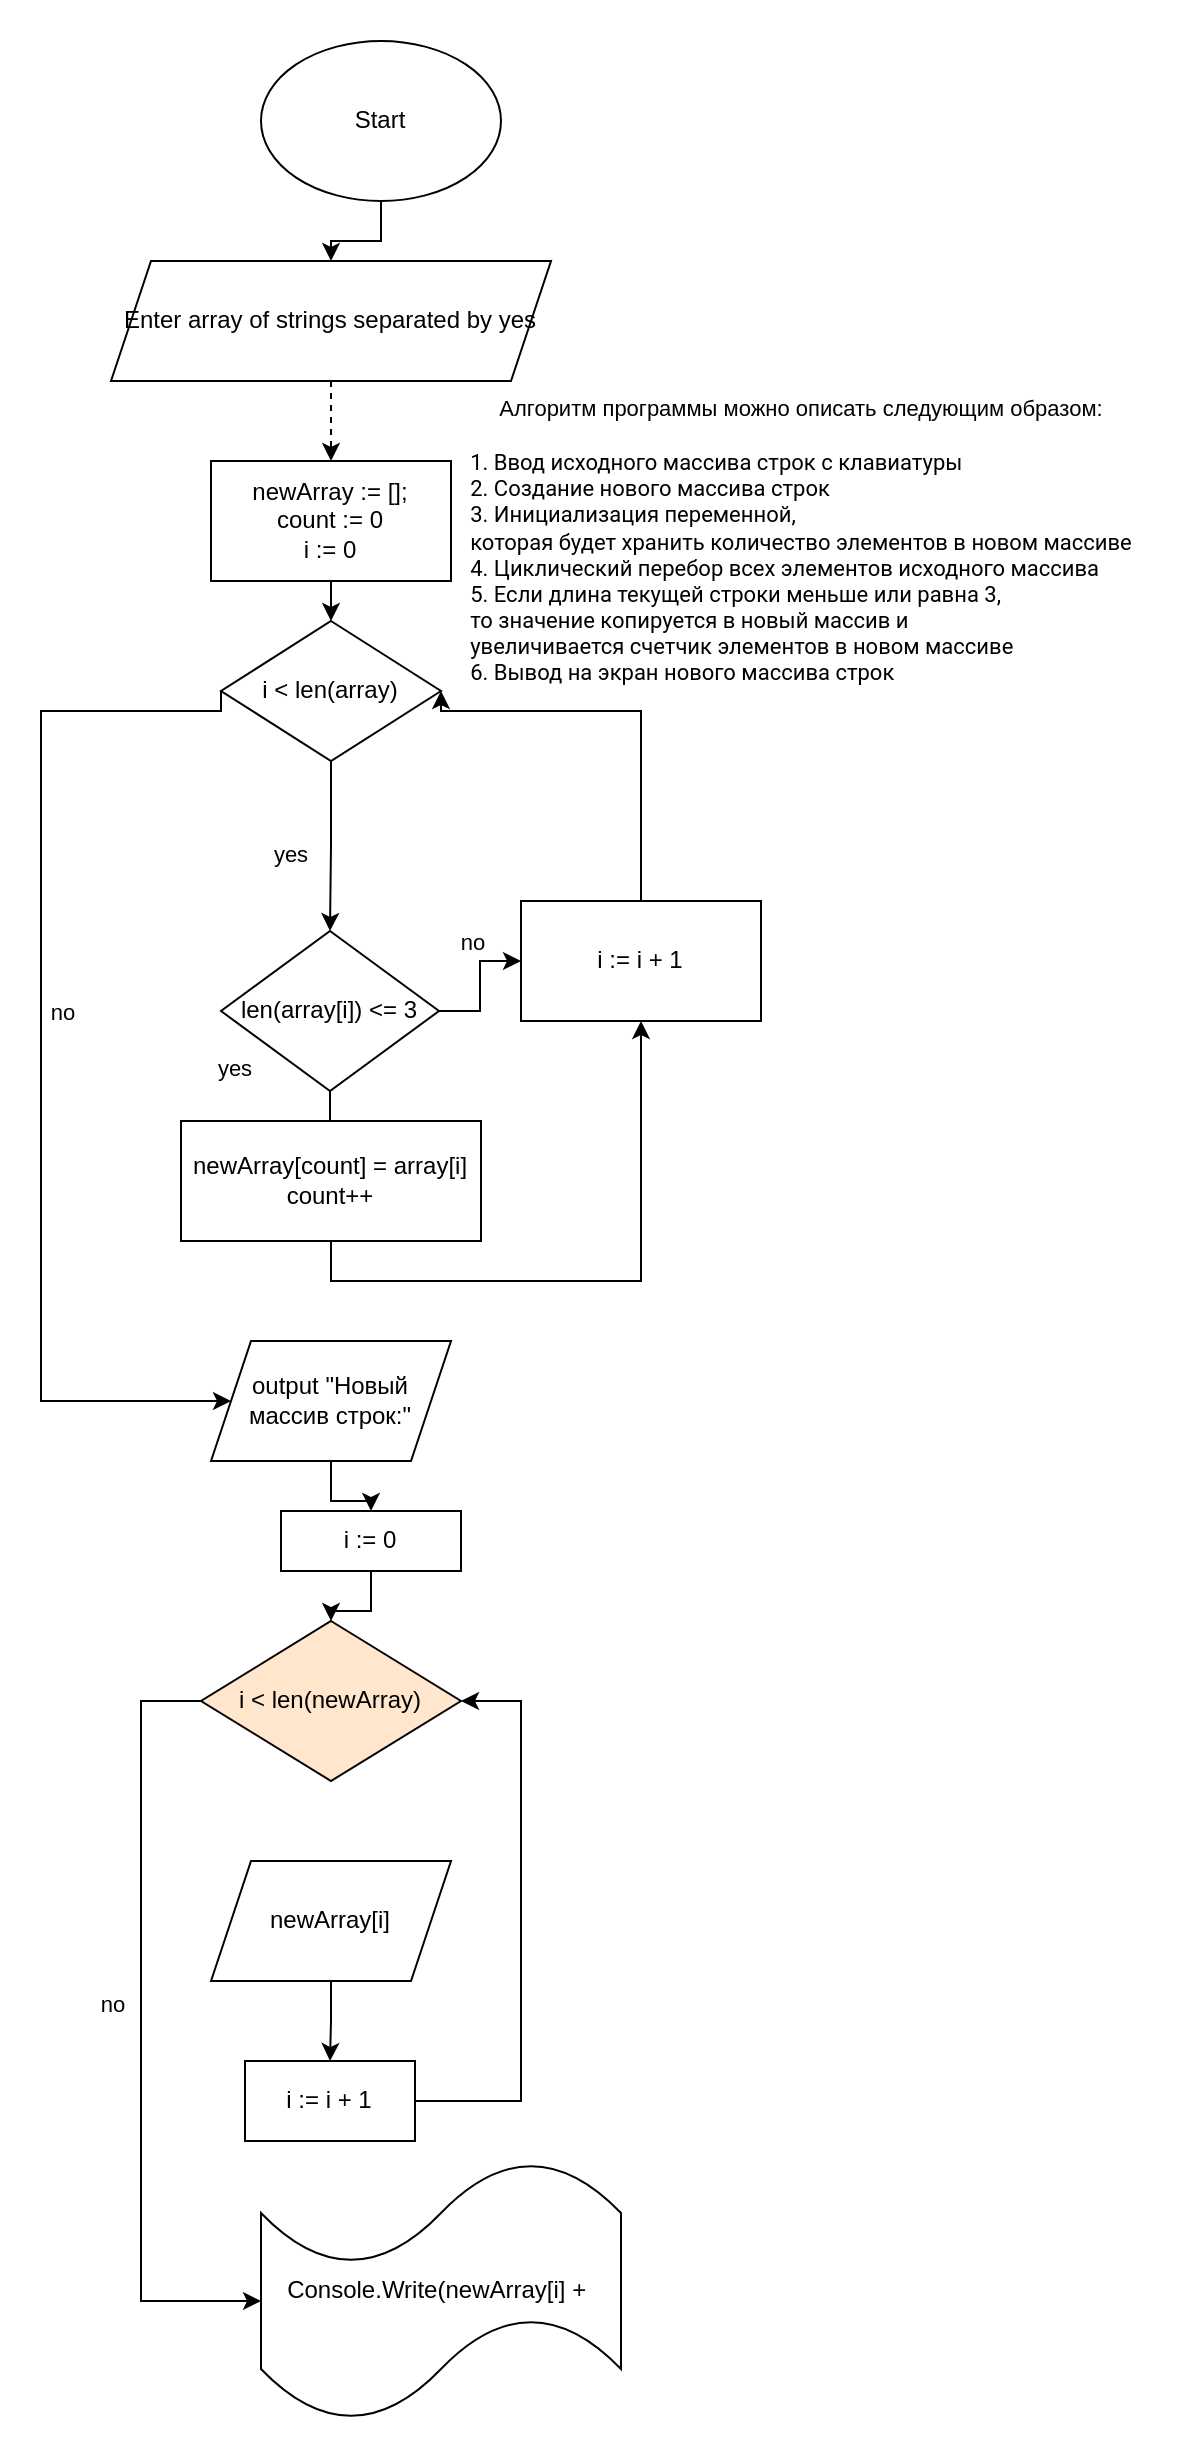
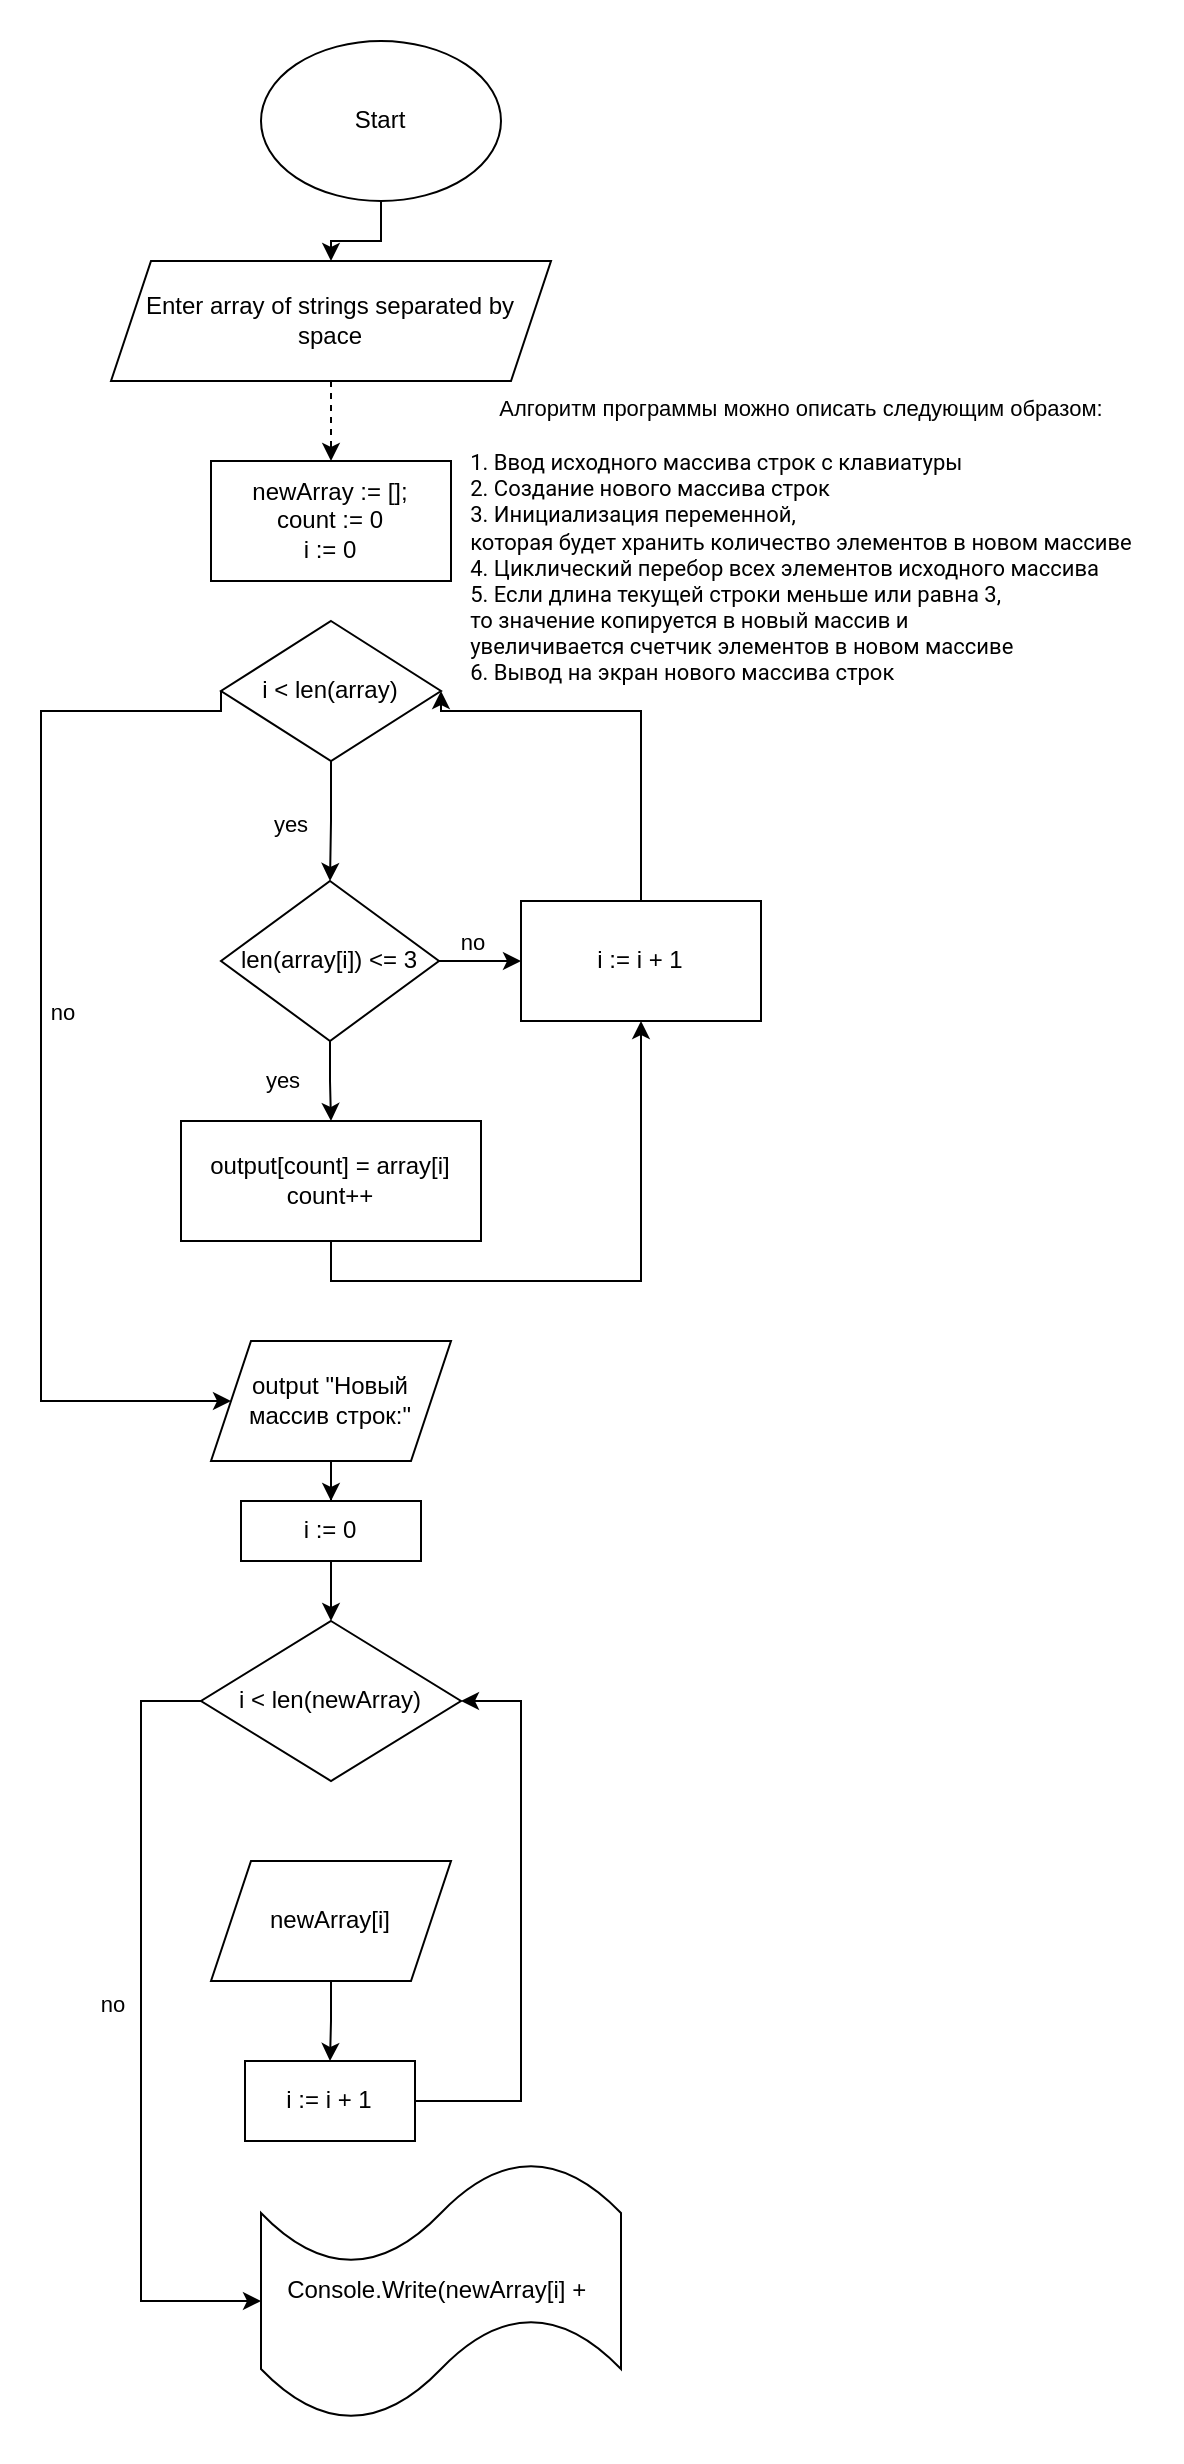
node "Enter array of strings separated by yes": label "Enter array of strings separated by yes" -> "Enter array of strings separated by space"
edge "newArray := []; count := 0 i := 0" -> "i < len(array)": removed
node "len(array[i]) <= 3": moved (330, 1011) -> (330, 961)
node "newArray[count] = array[i] count++": label "newArray[count] = array[i] count++" -> "output[count] = array[i] count++"
node "i := 0": moved (371, 1541) -> (331, 1531)
node "i < len(newArray)": fillcolor #ffe6cc -> #ffffff
